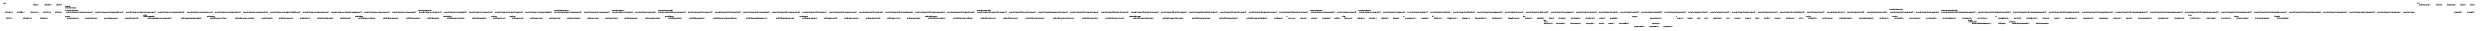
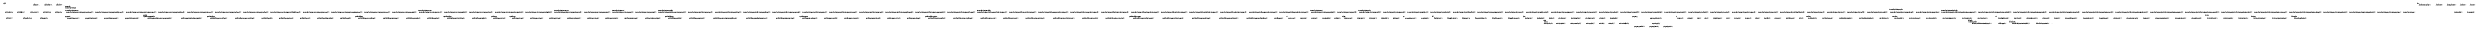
node "mill.ProtectedMethodForSuper.ftl (55)": added
